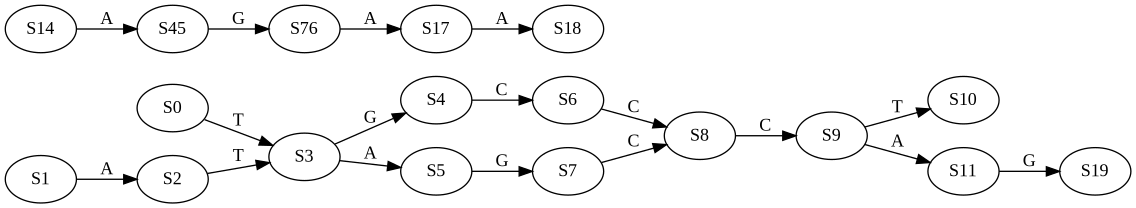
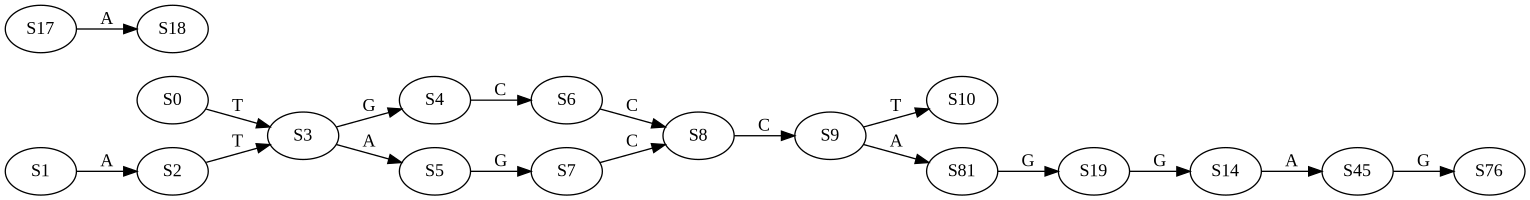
edge "S76" -> "S17": removed, label "A"
node "S11": label "S11" -> "S81"
edge "S19" -> "S14": added, label "G"
